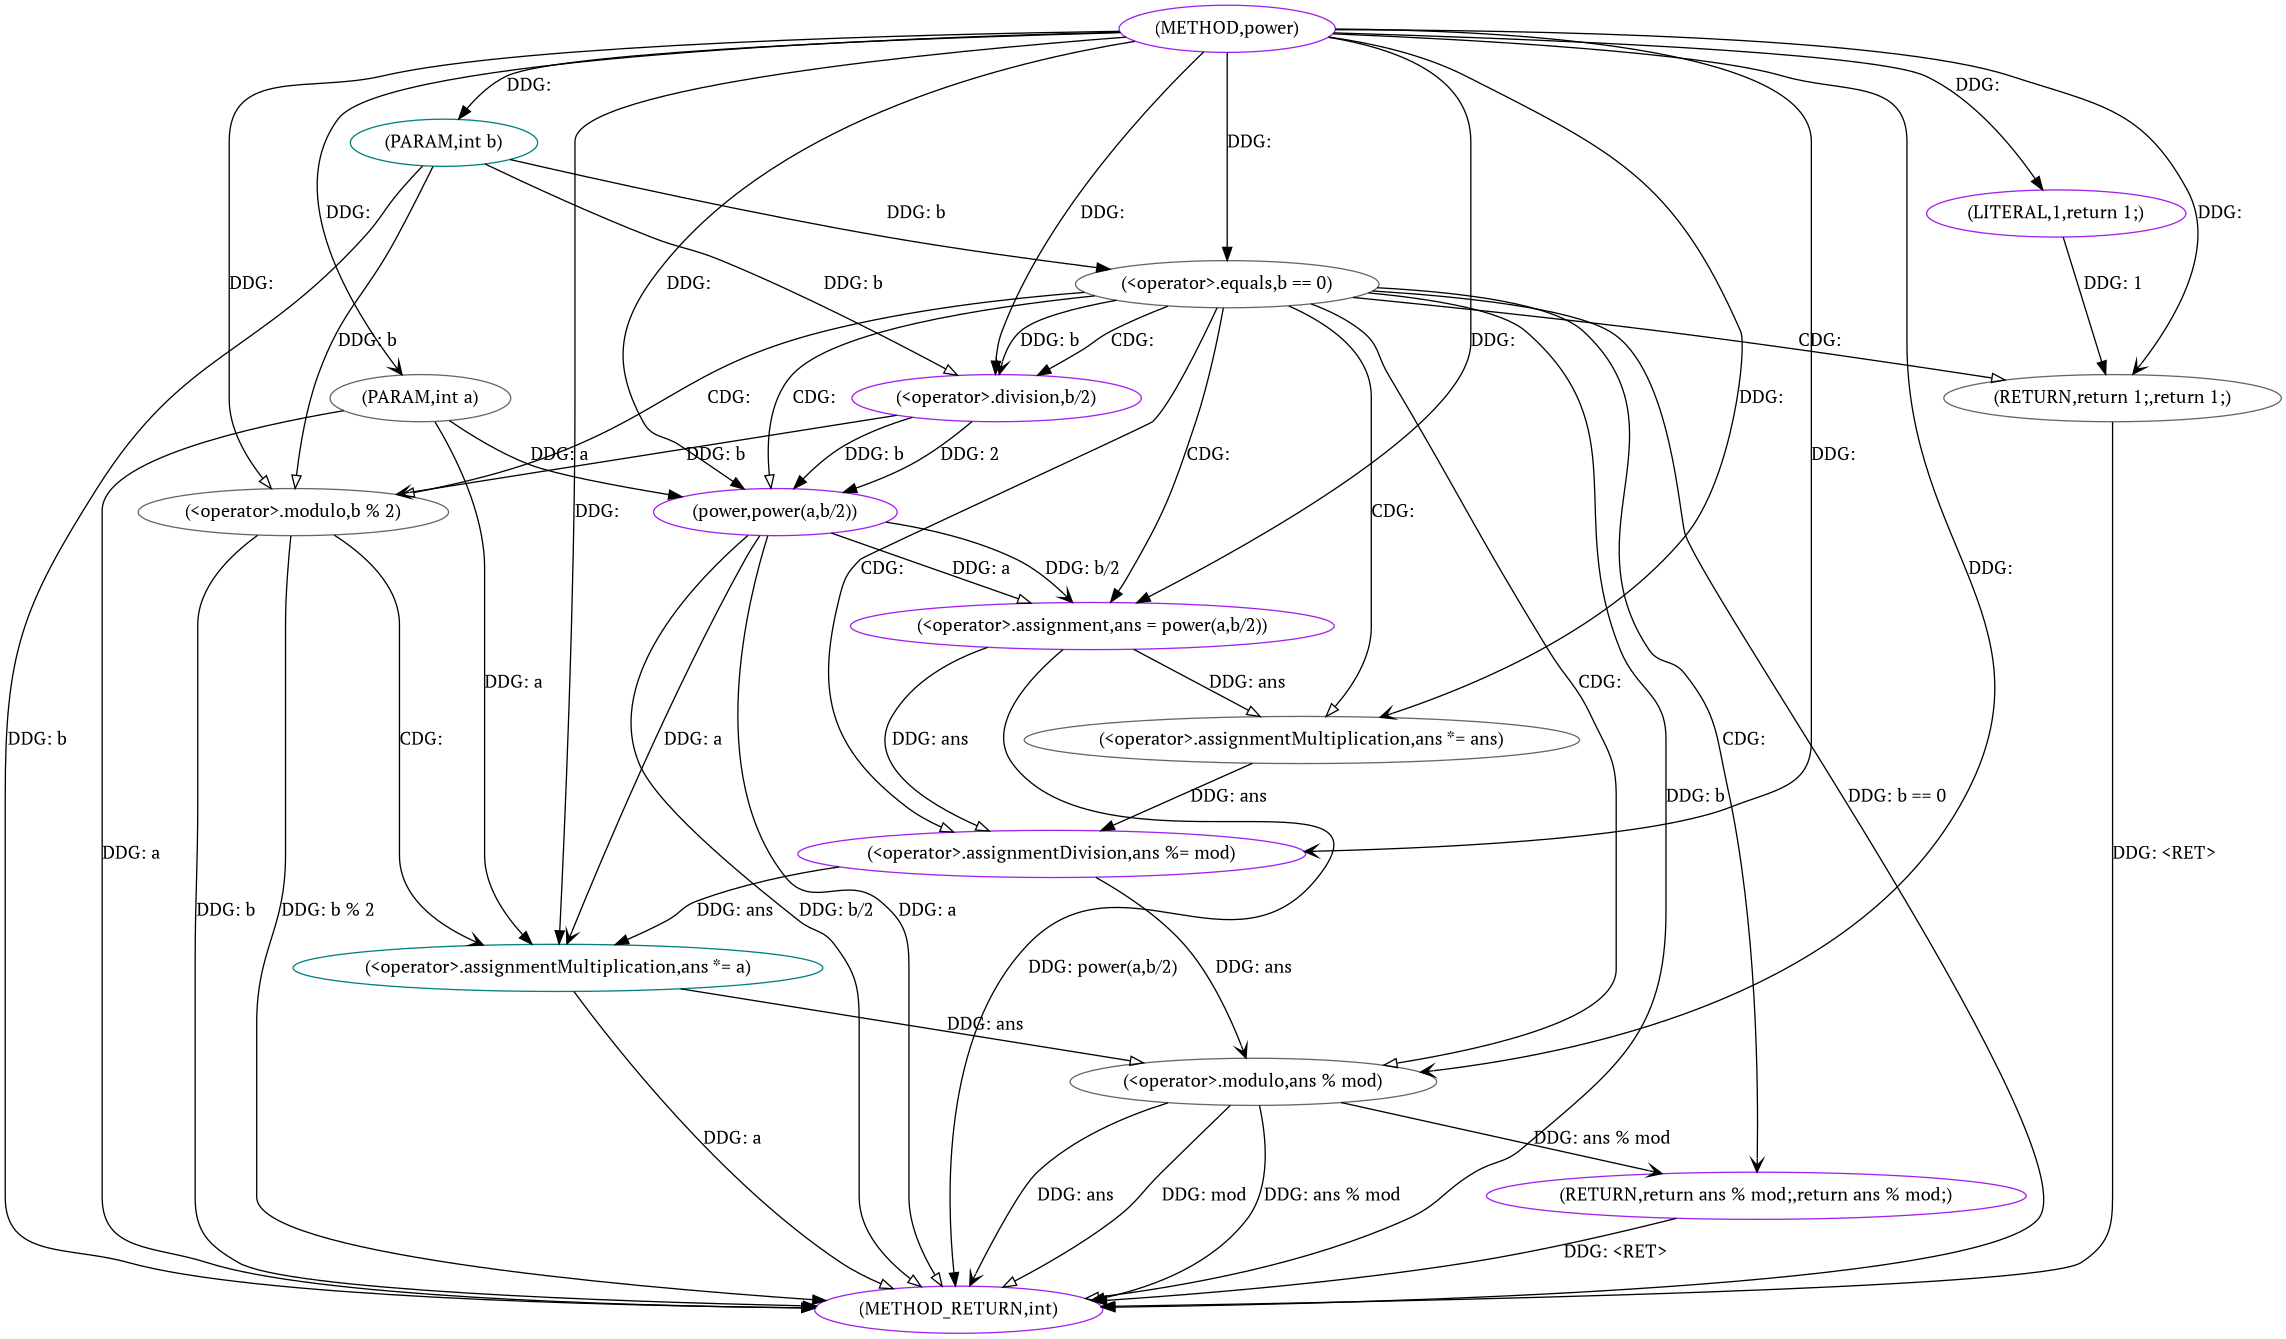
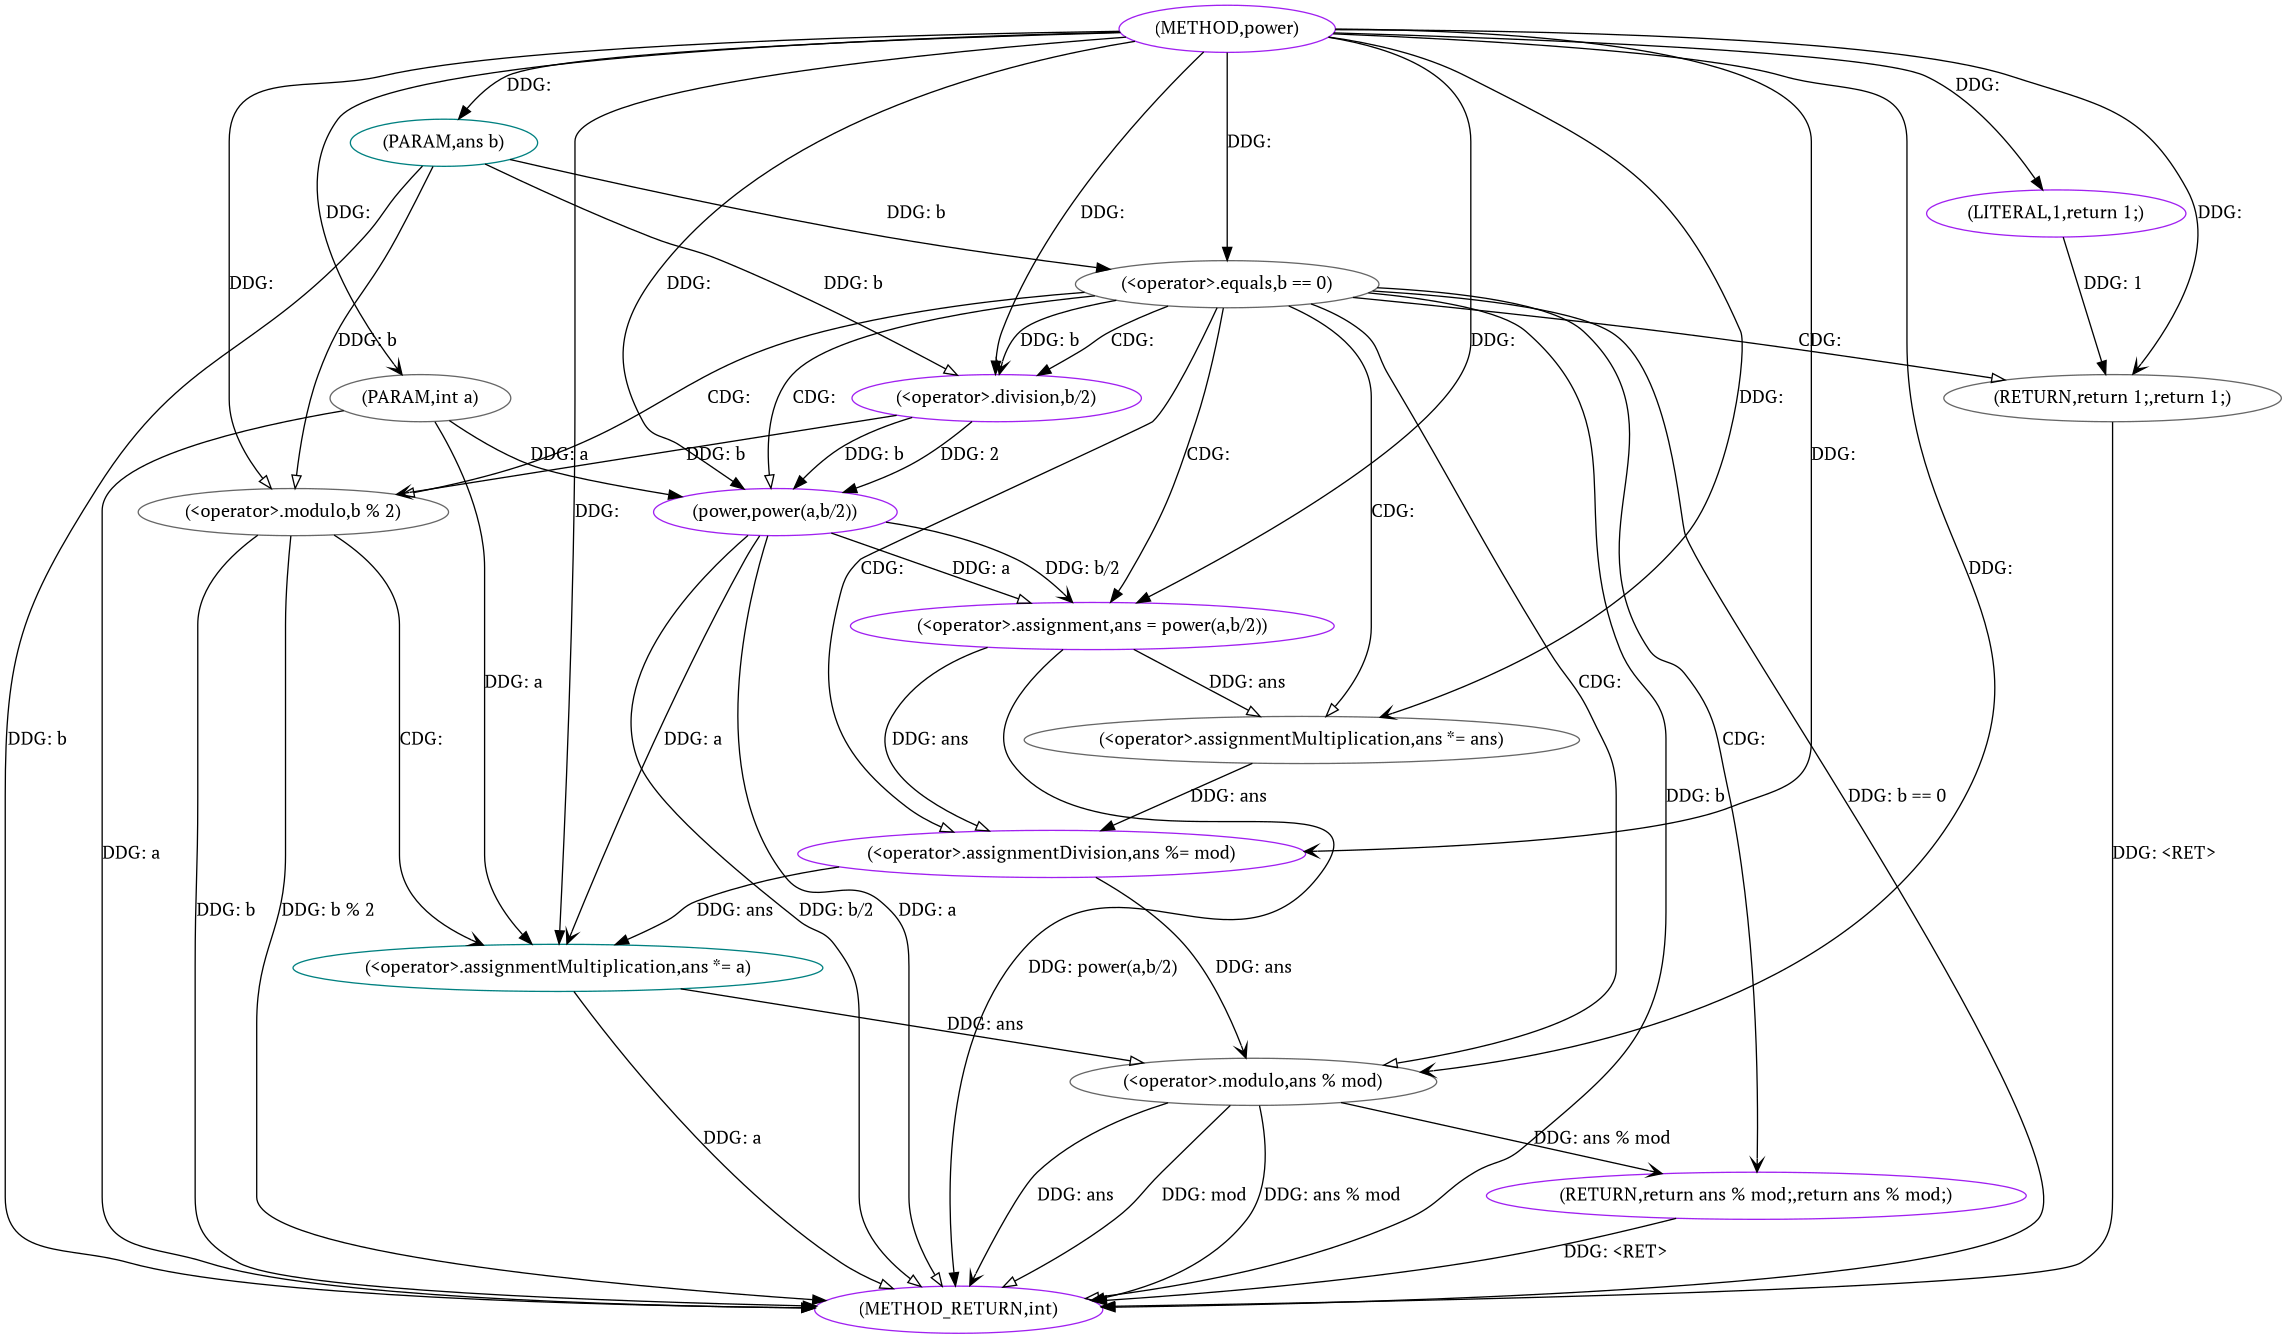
node "(PARAM,int b)": label "(PARAM,int b)" -> "(PARAM,ans b)"
